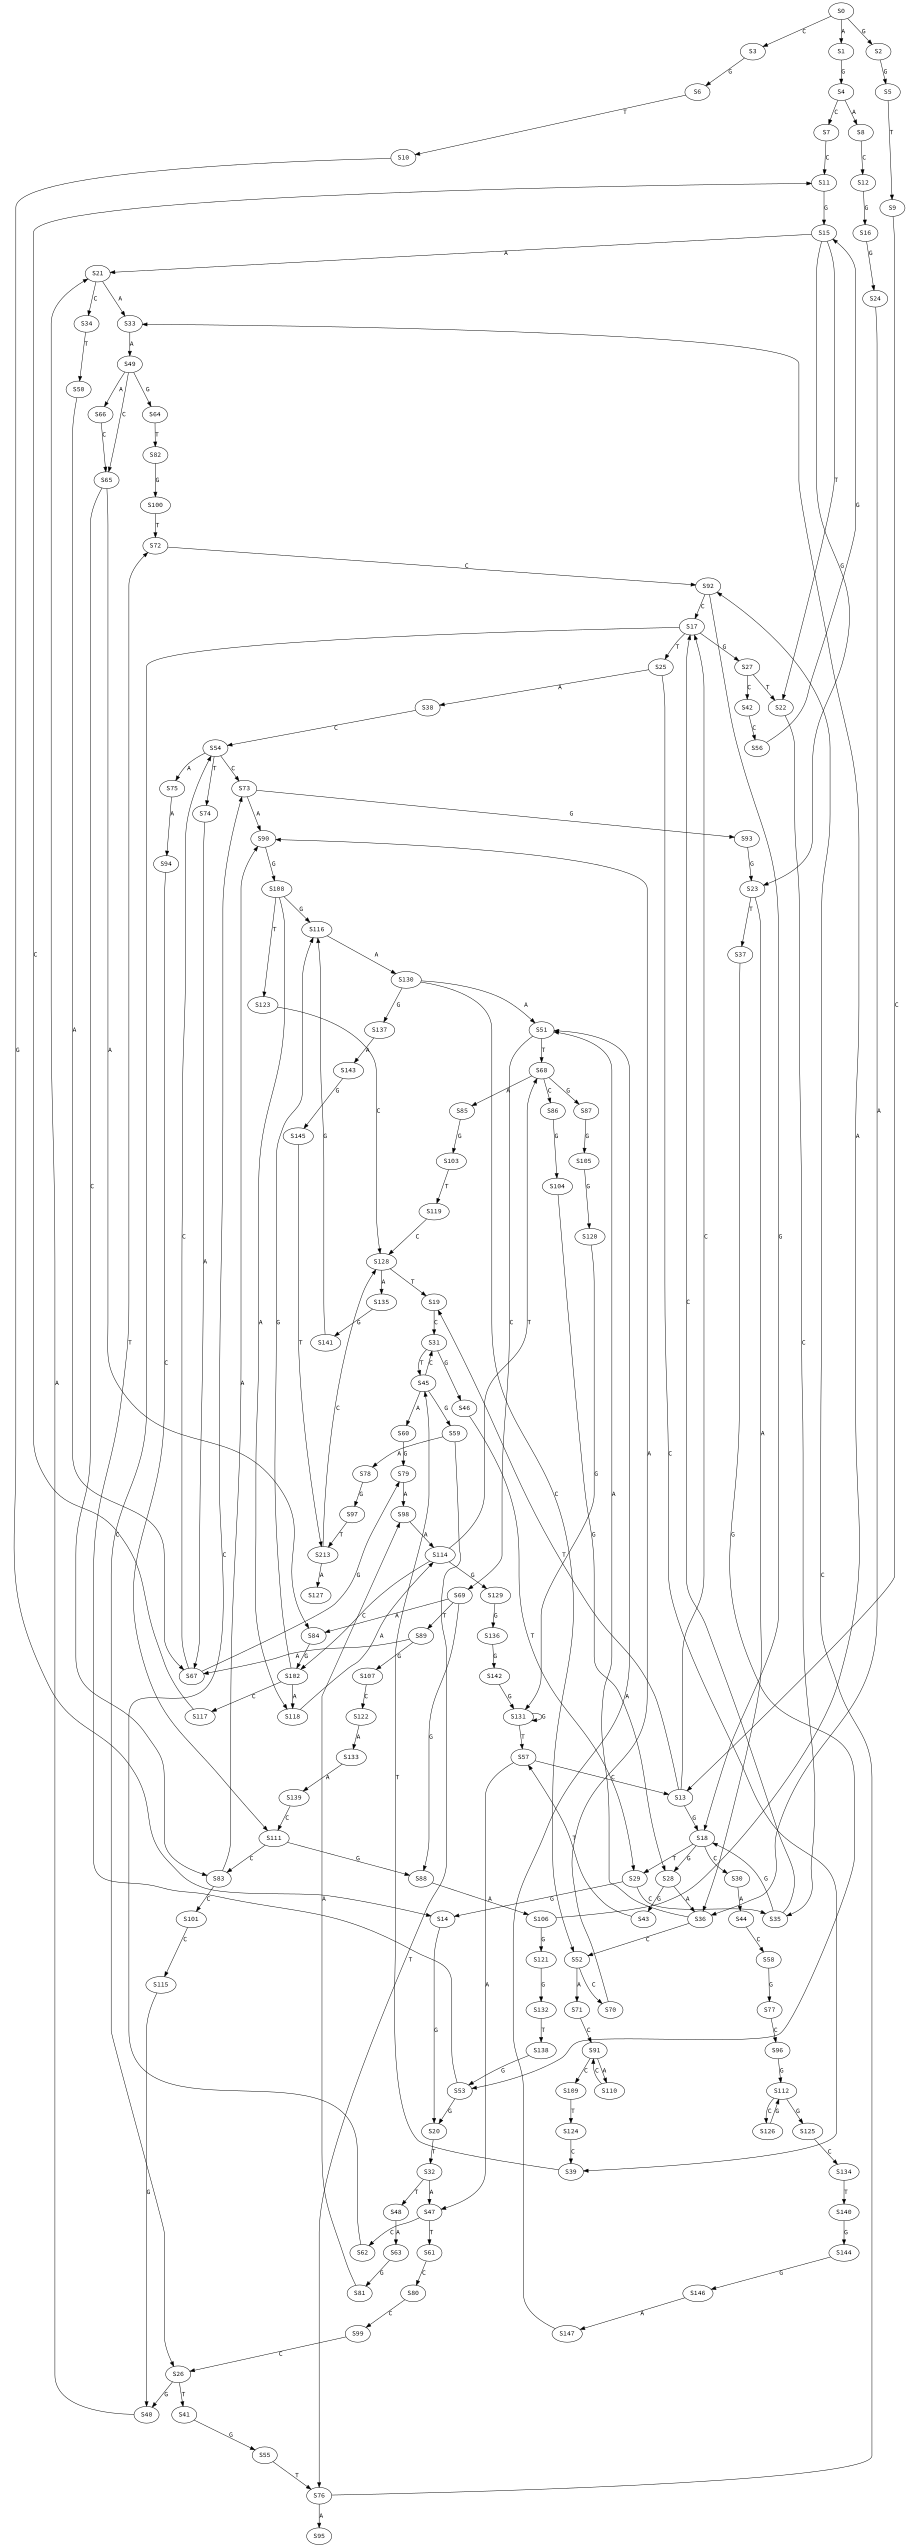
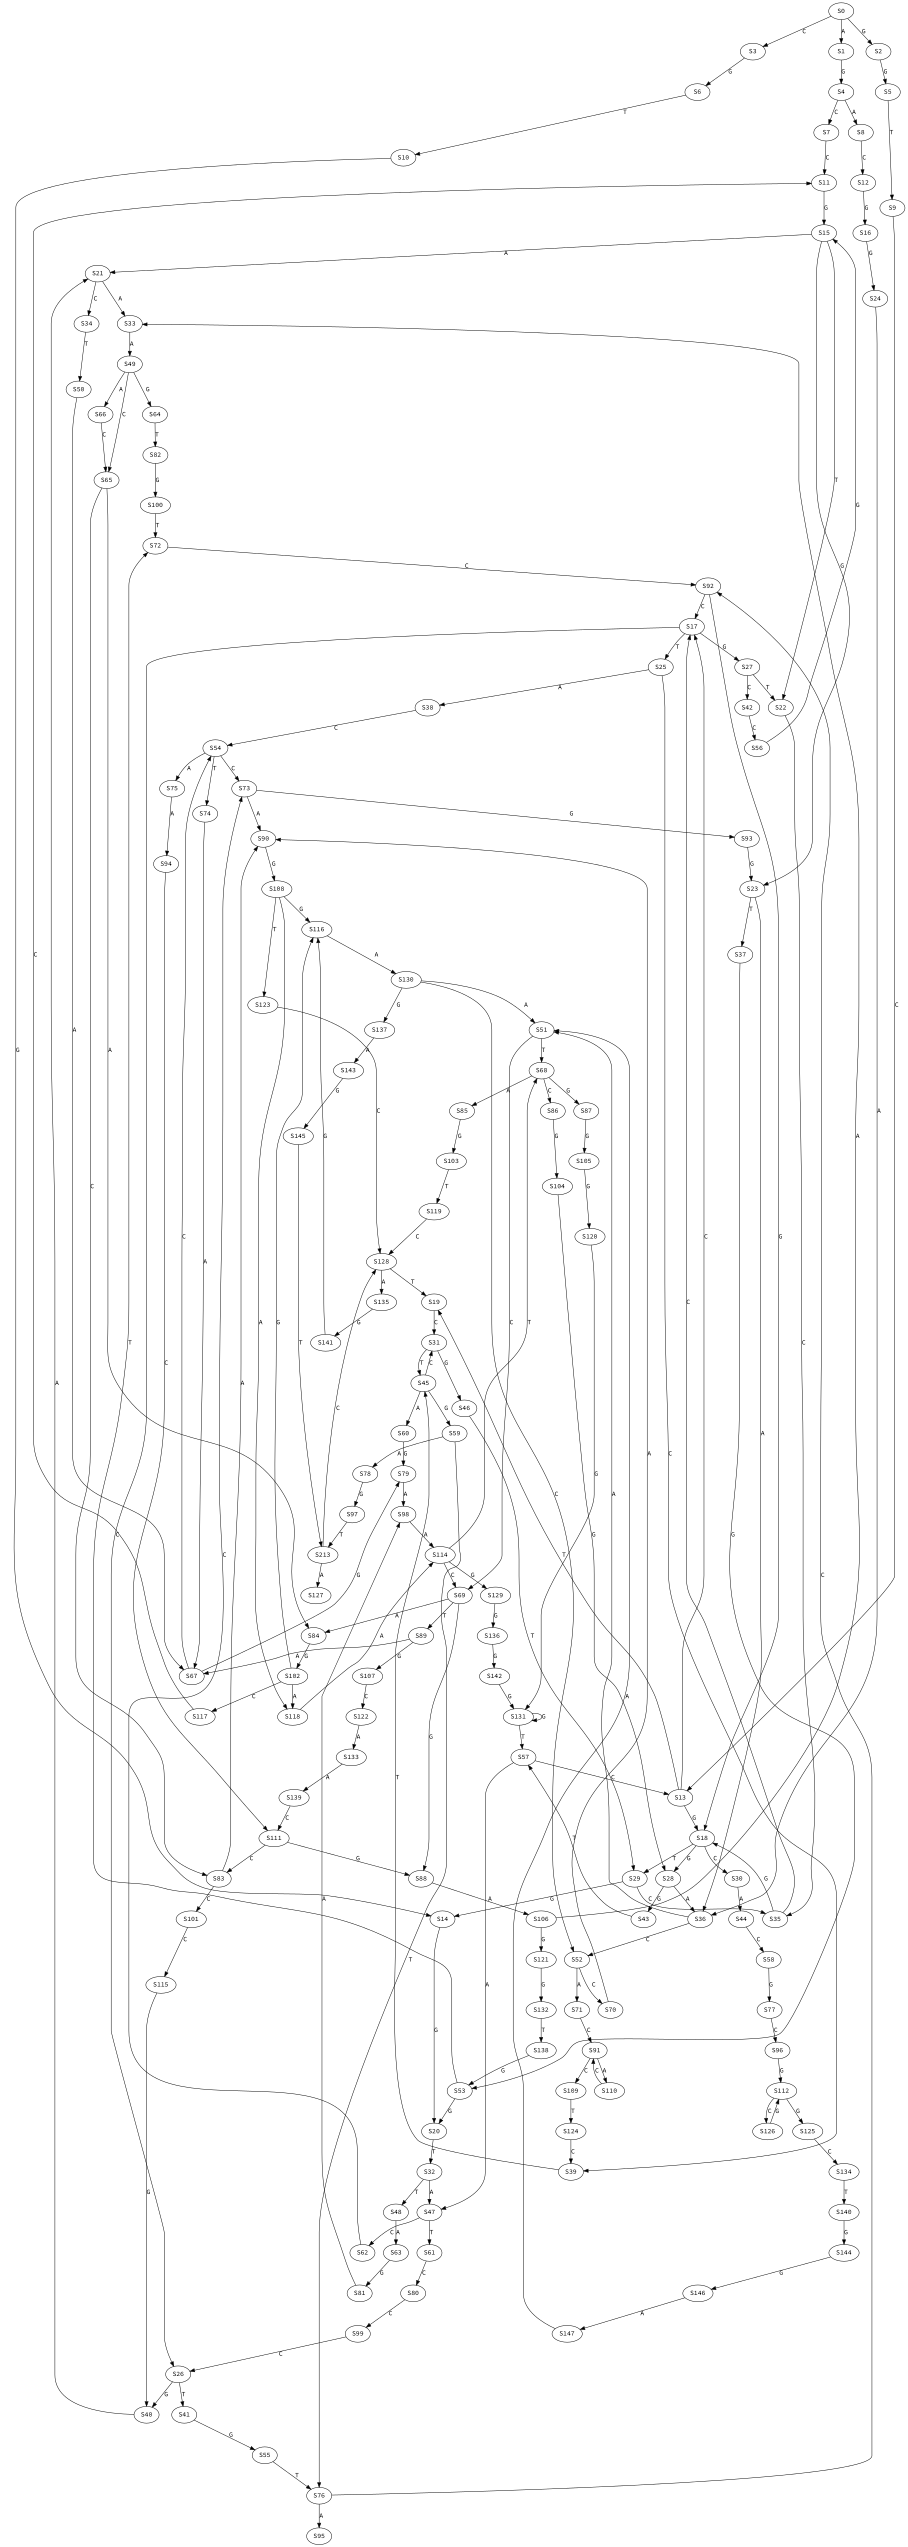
edge "S114" -> "S102": now "S114" -> "S69"
